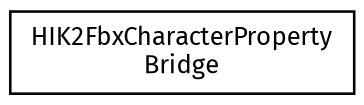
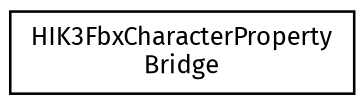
node "HIK2FbxCharacterProperty Bridge": label "HIK2FbxCharacterProperty Bridge" -> "HIK3FbxCharacterProperty Bridge"
